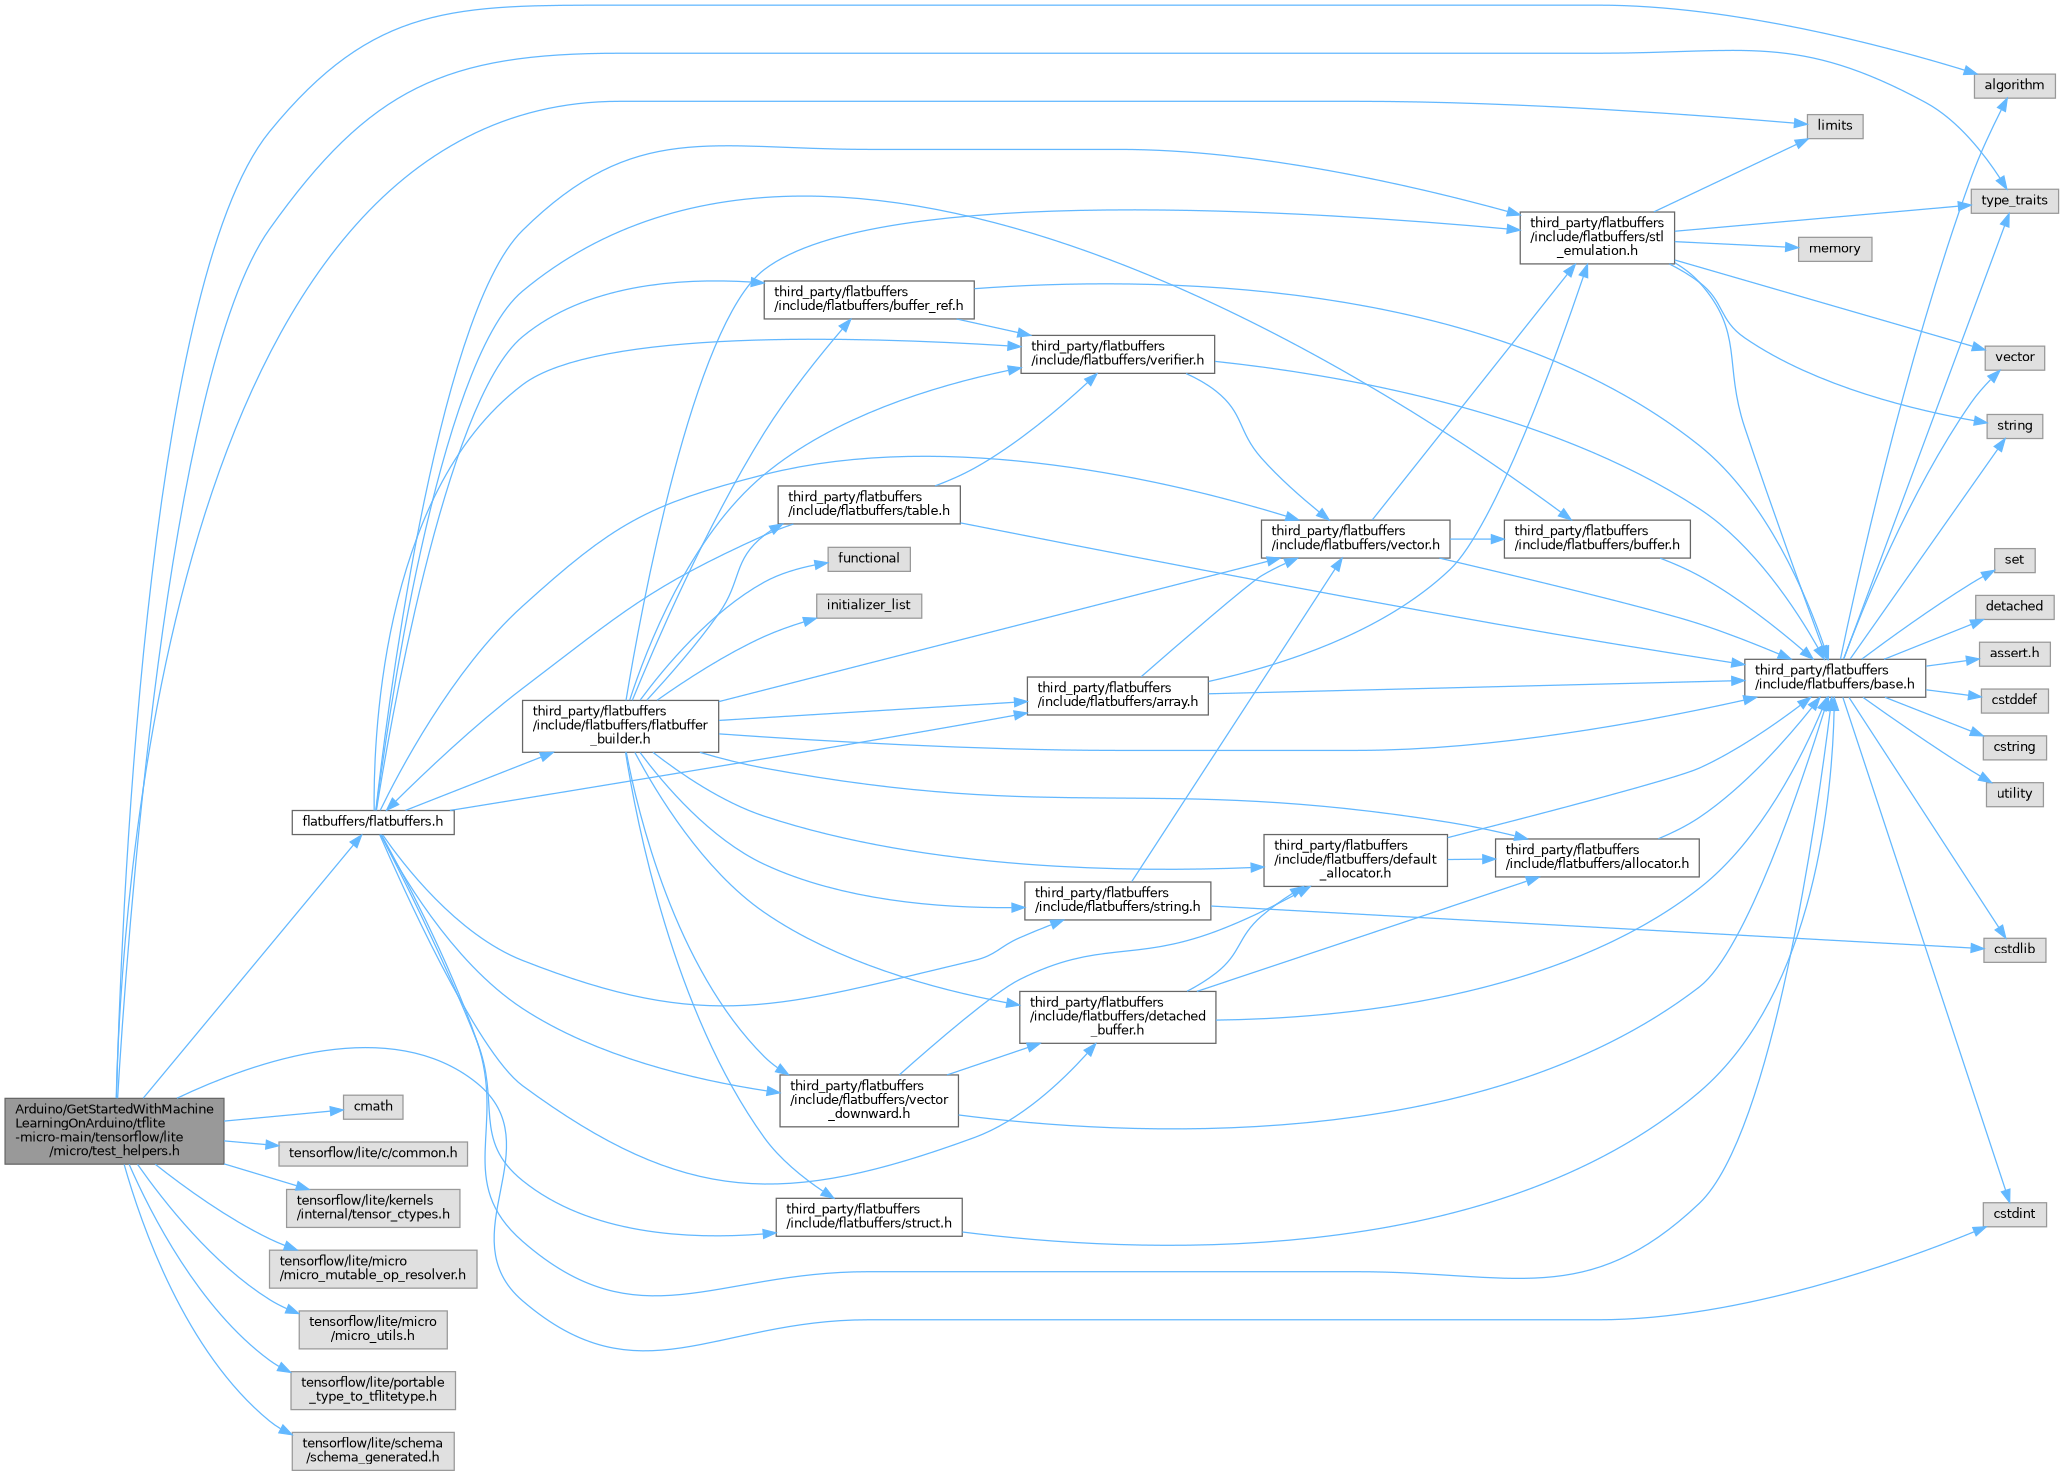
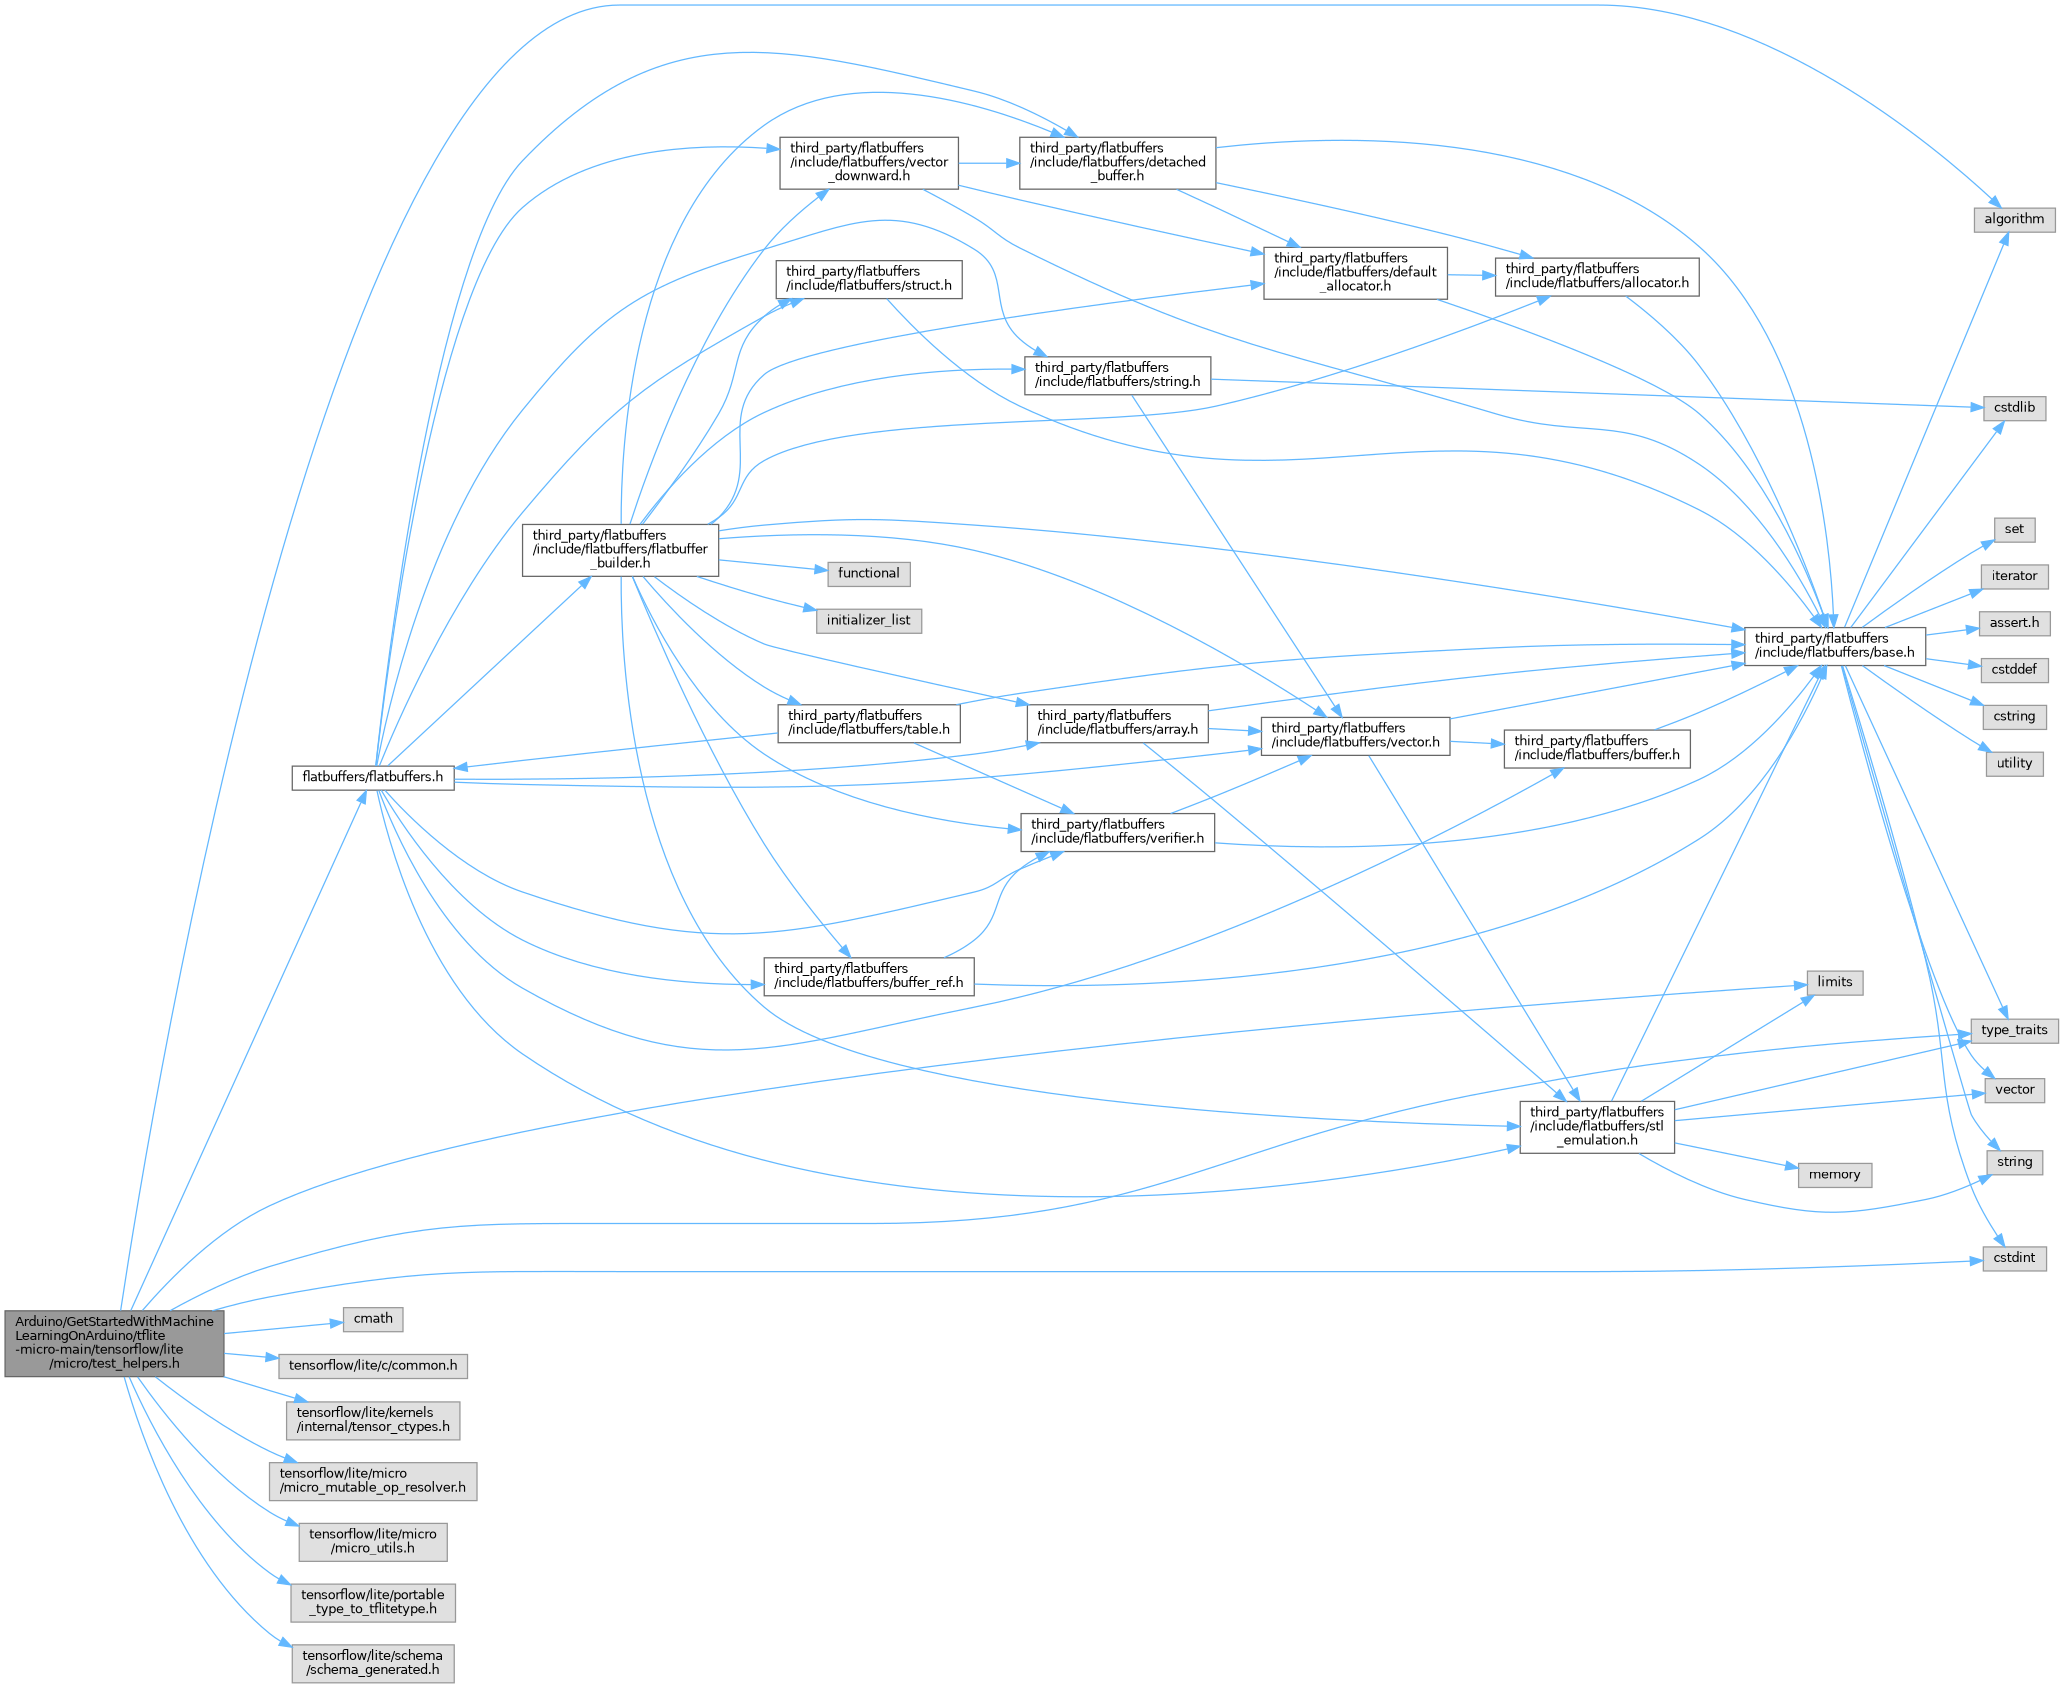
node "detached": label "detached" -> "iterator"
edge "flatbuffers/flatbuffers.h" -> "third_party/flatbuffers /include/flatbuffers/base.h": removed
